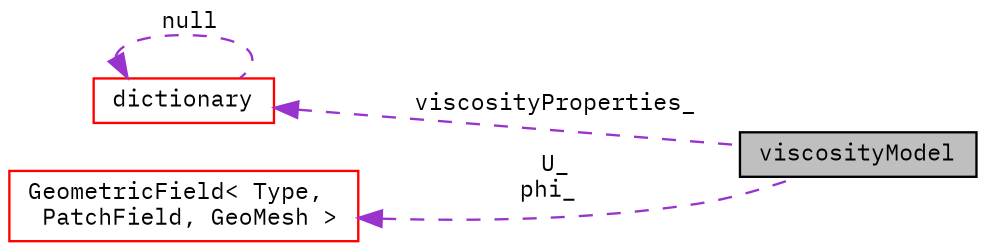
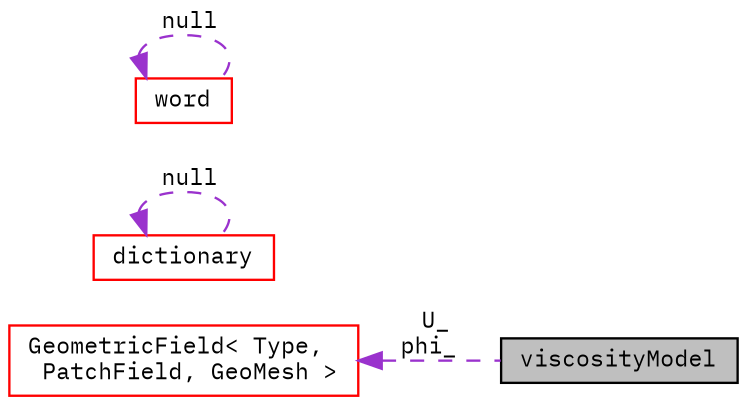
node "word": added
edge "viscosityModel" -> "dictionary": removed, label "viscosityProperties_"
